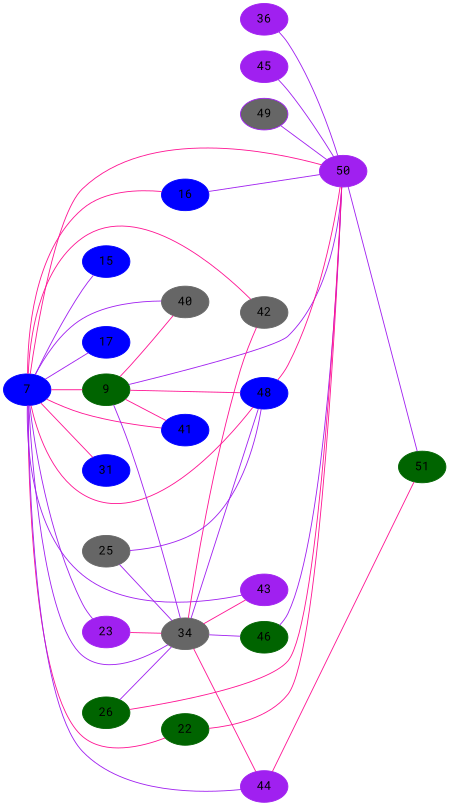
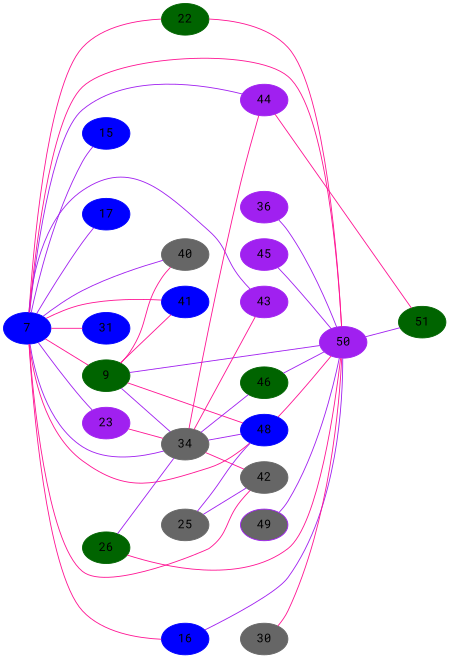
edge "25" -- "34": now "25" -- "42"
node "30": added
